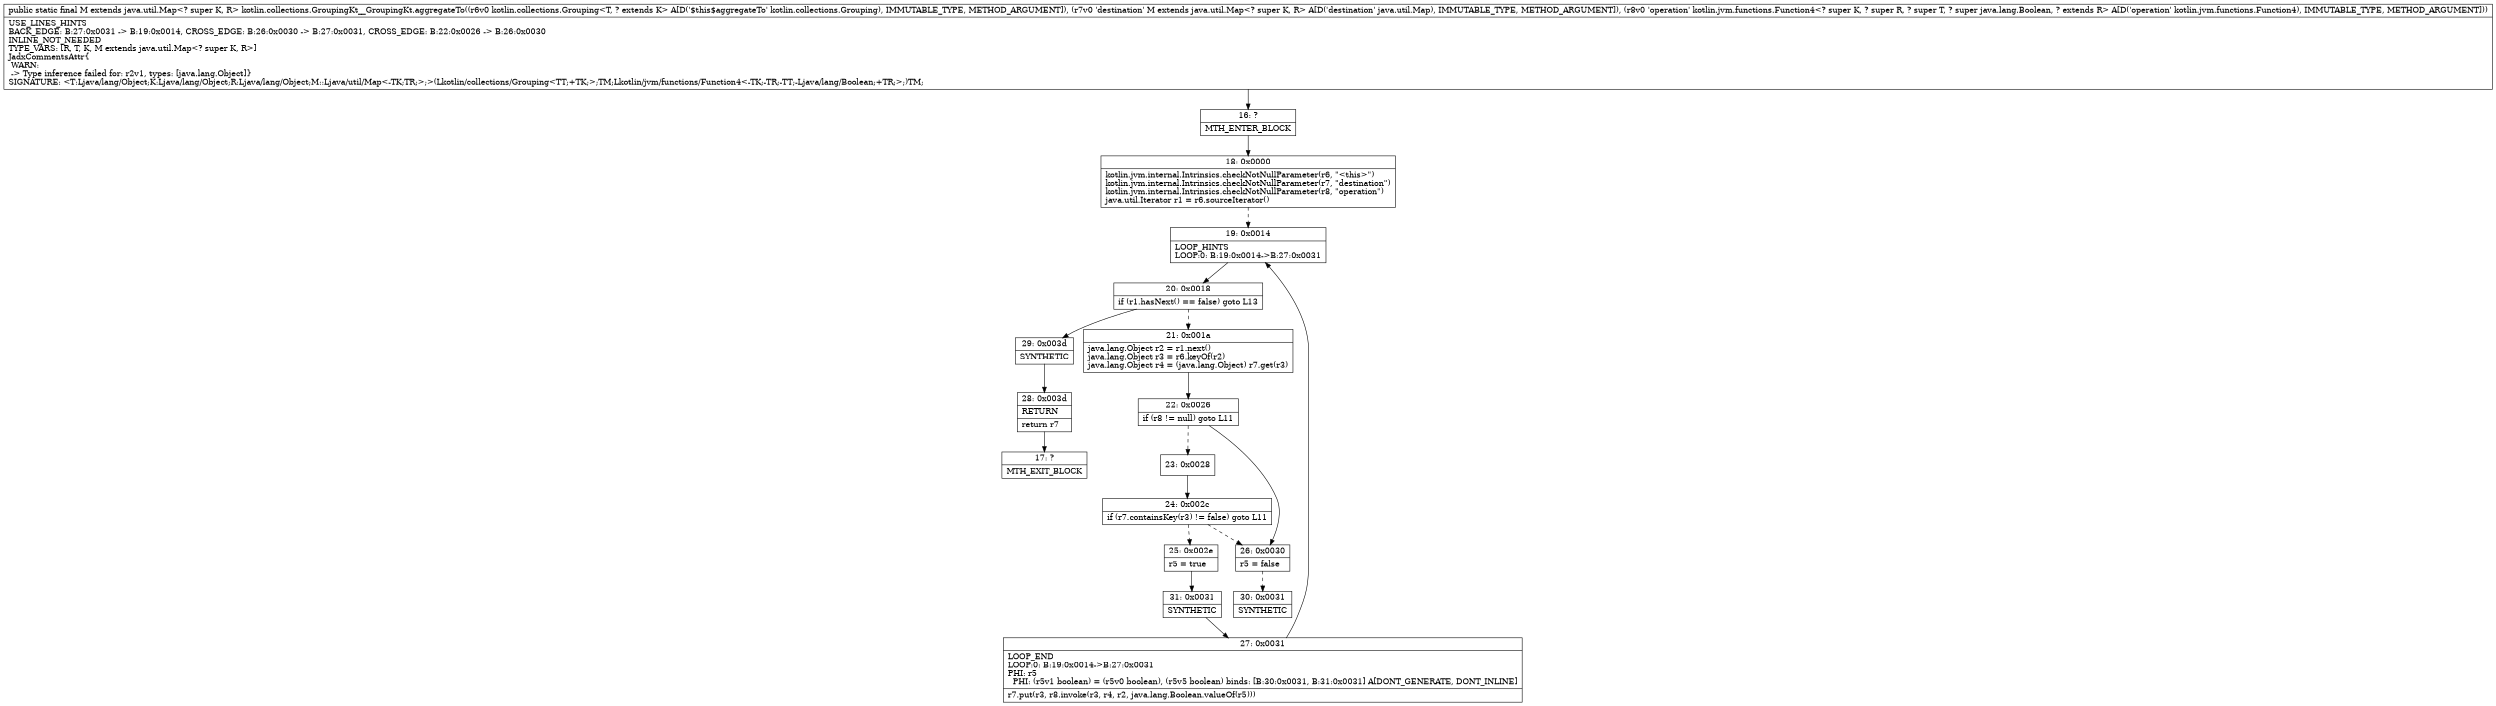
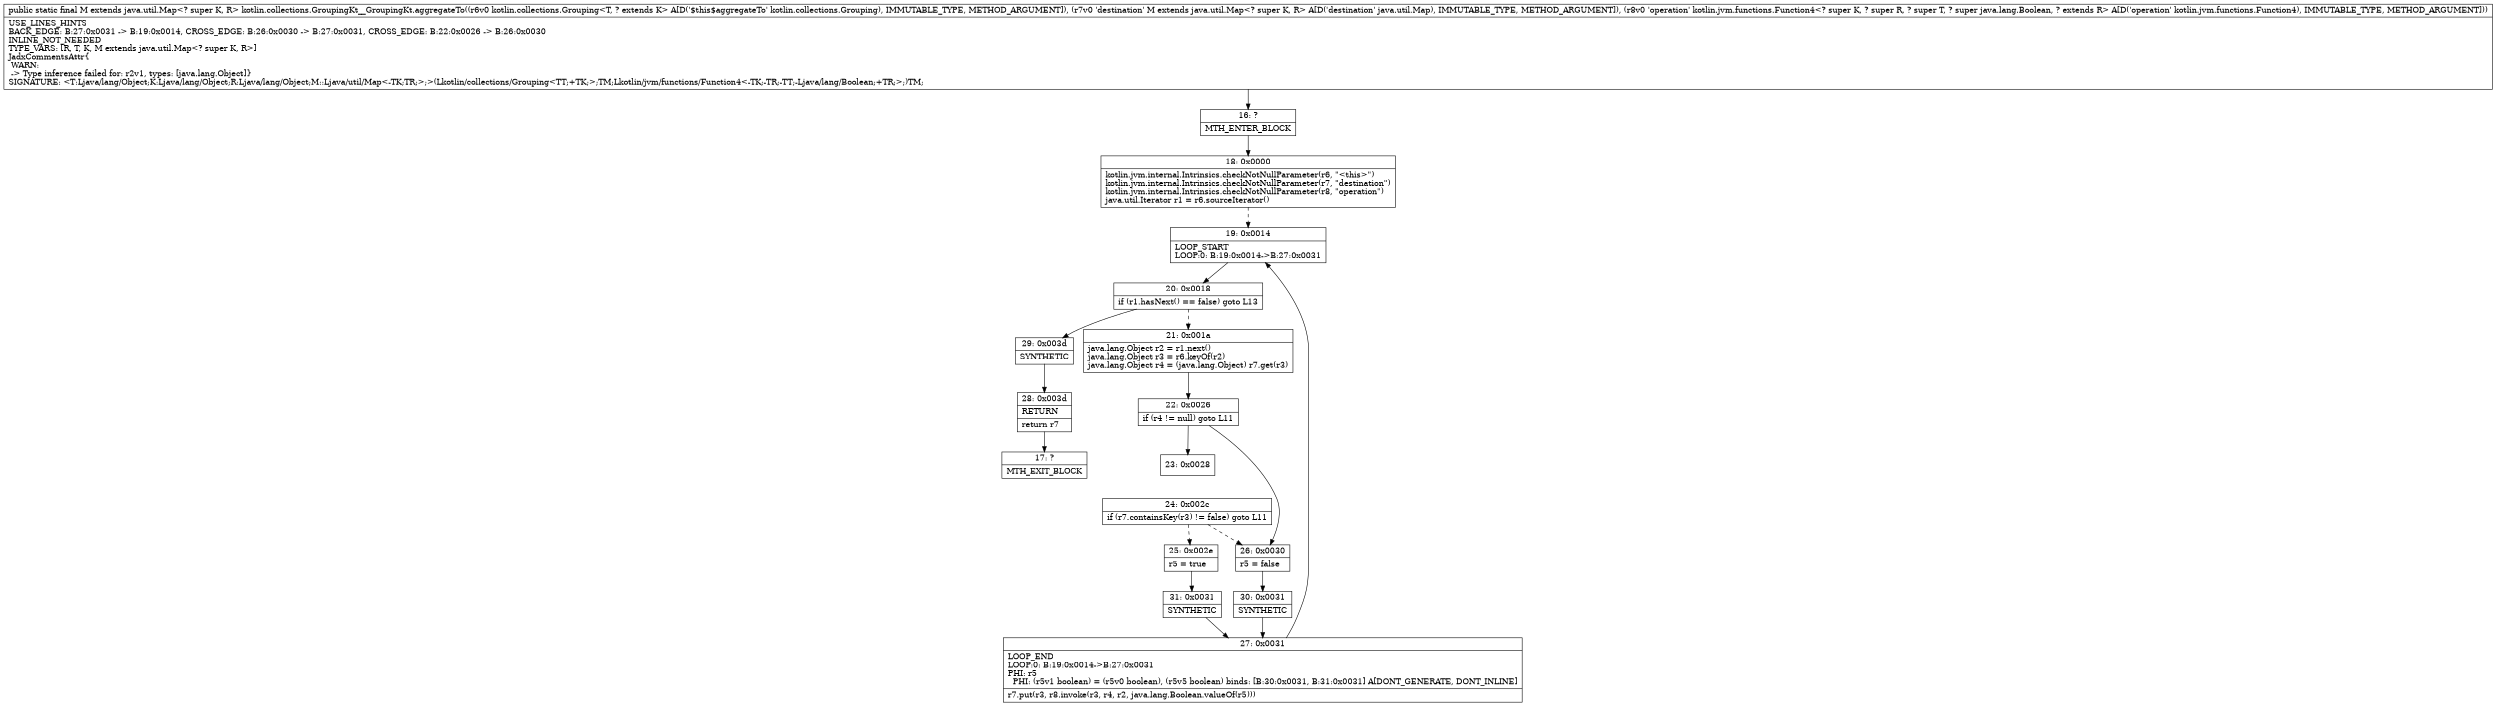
node "19: 0x0014": text "LOOP_HINTS" -> "LOOP_START"
node "22: 0x0026": text "if (r8 != null) goto L11" -> "if (r4 != null) goto L11"
edge "22: 0x0026" -> "23: 0x0028": style dashed -> solid
edge "23: 0x0028" -> "24: 0x002c": removed
edge "26: 0x0030" -> "30: 0x0031": style dashed -> solid
edge "30: 0x0031" -> "27: 0x0031": added
